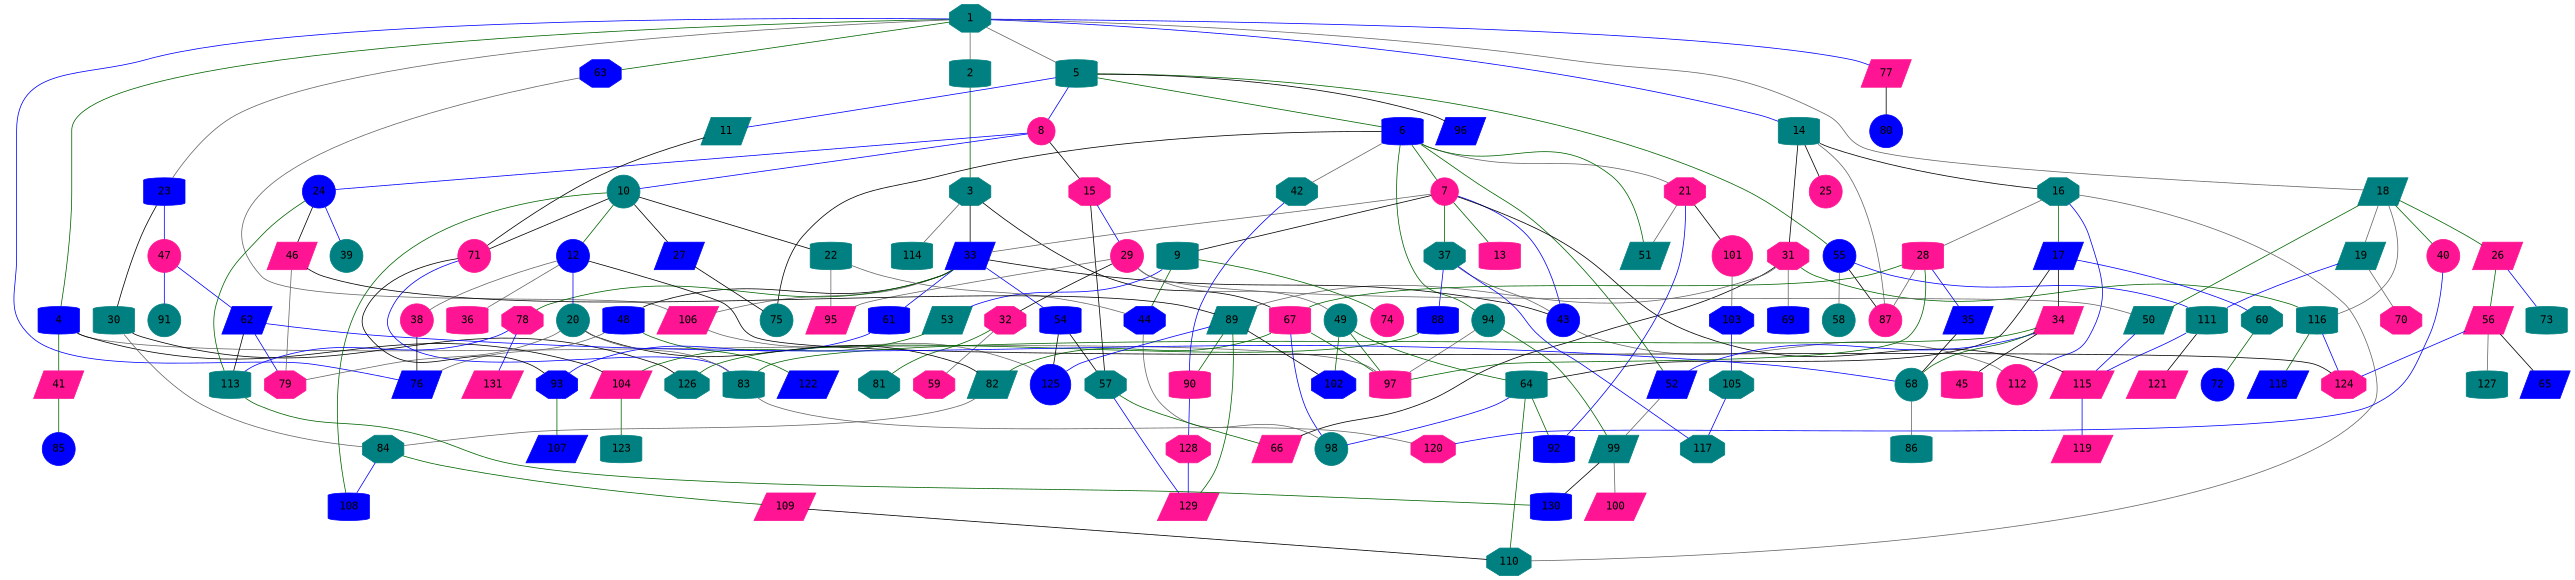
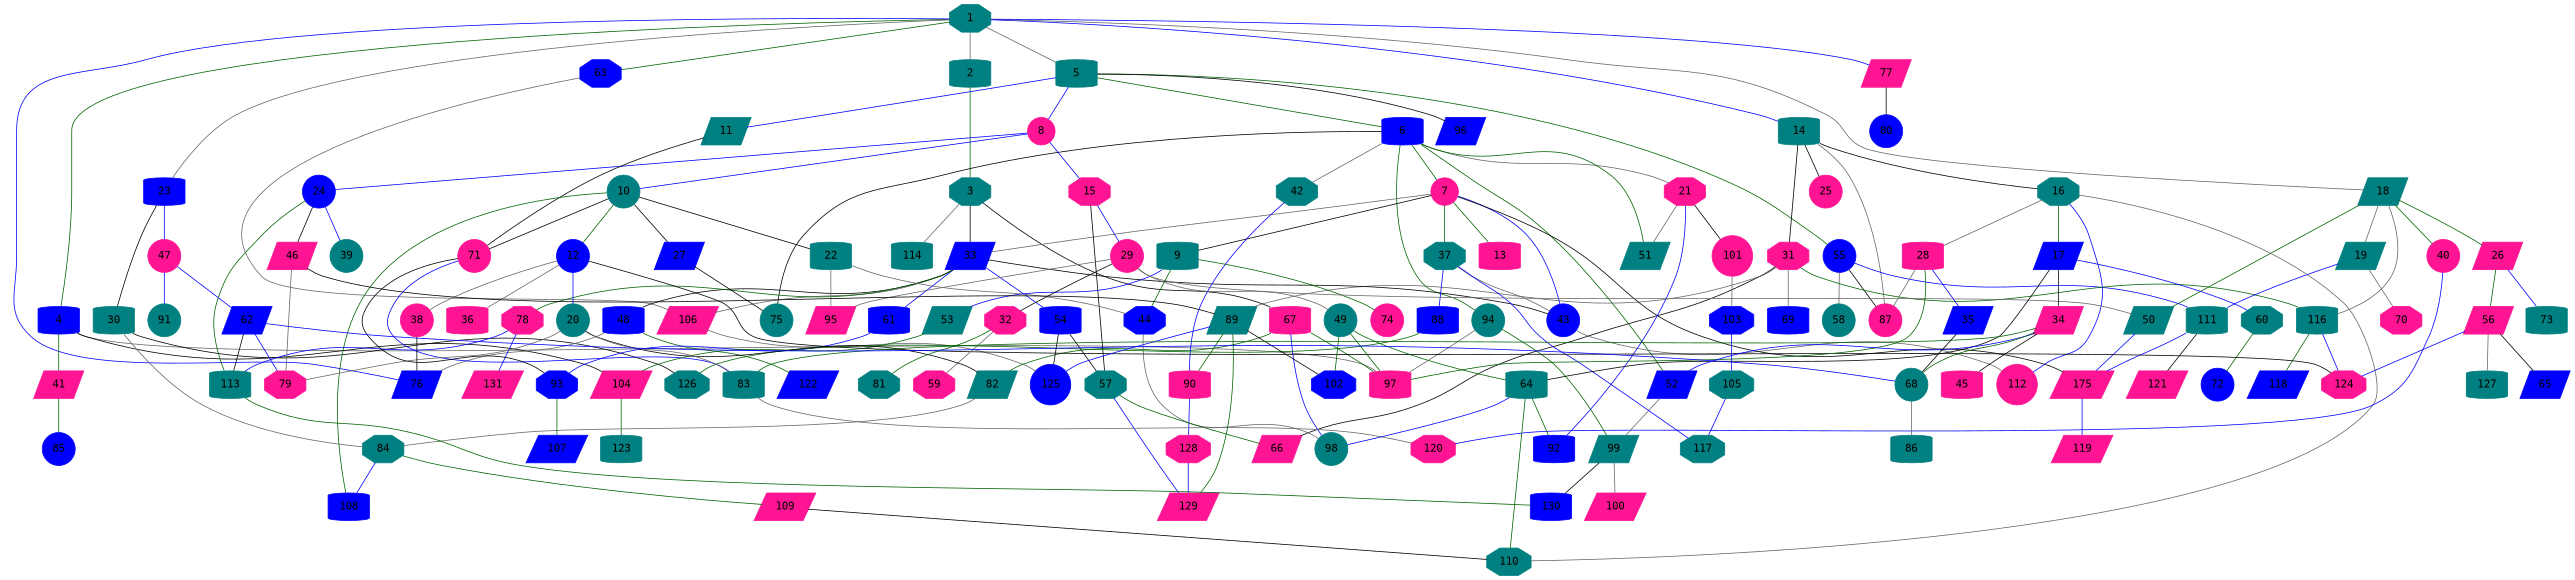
edge "8" -- "15": color black -> blue
edge "28" -- "67": removed
node "115": label "115" -> "175"
